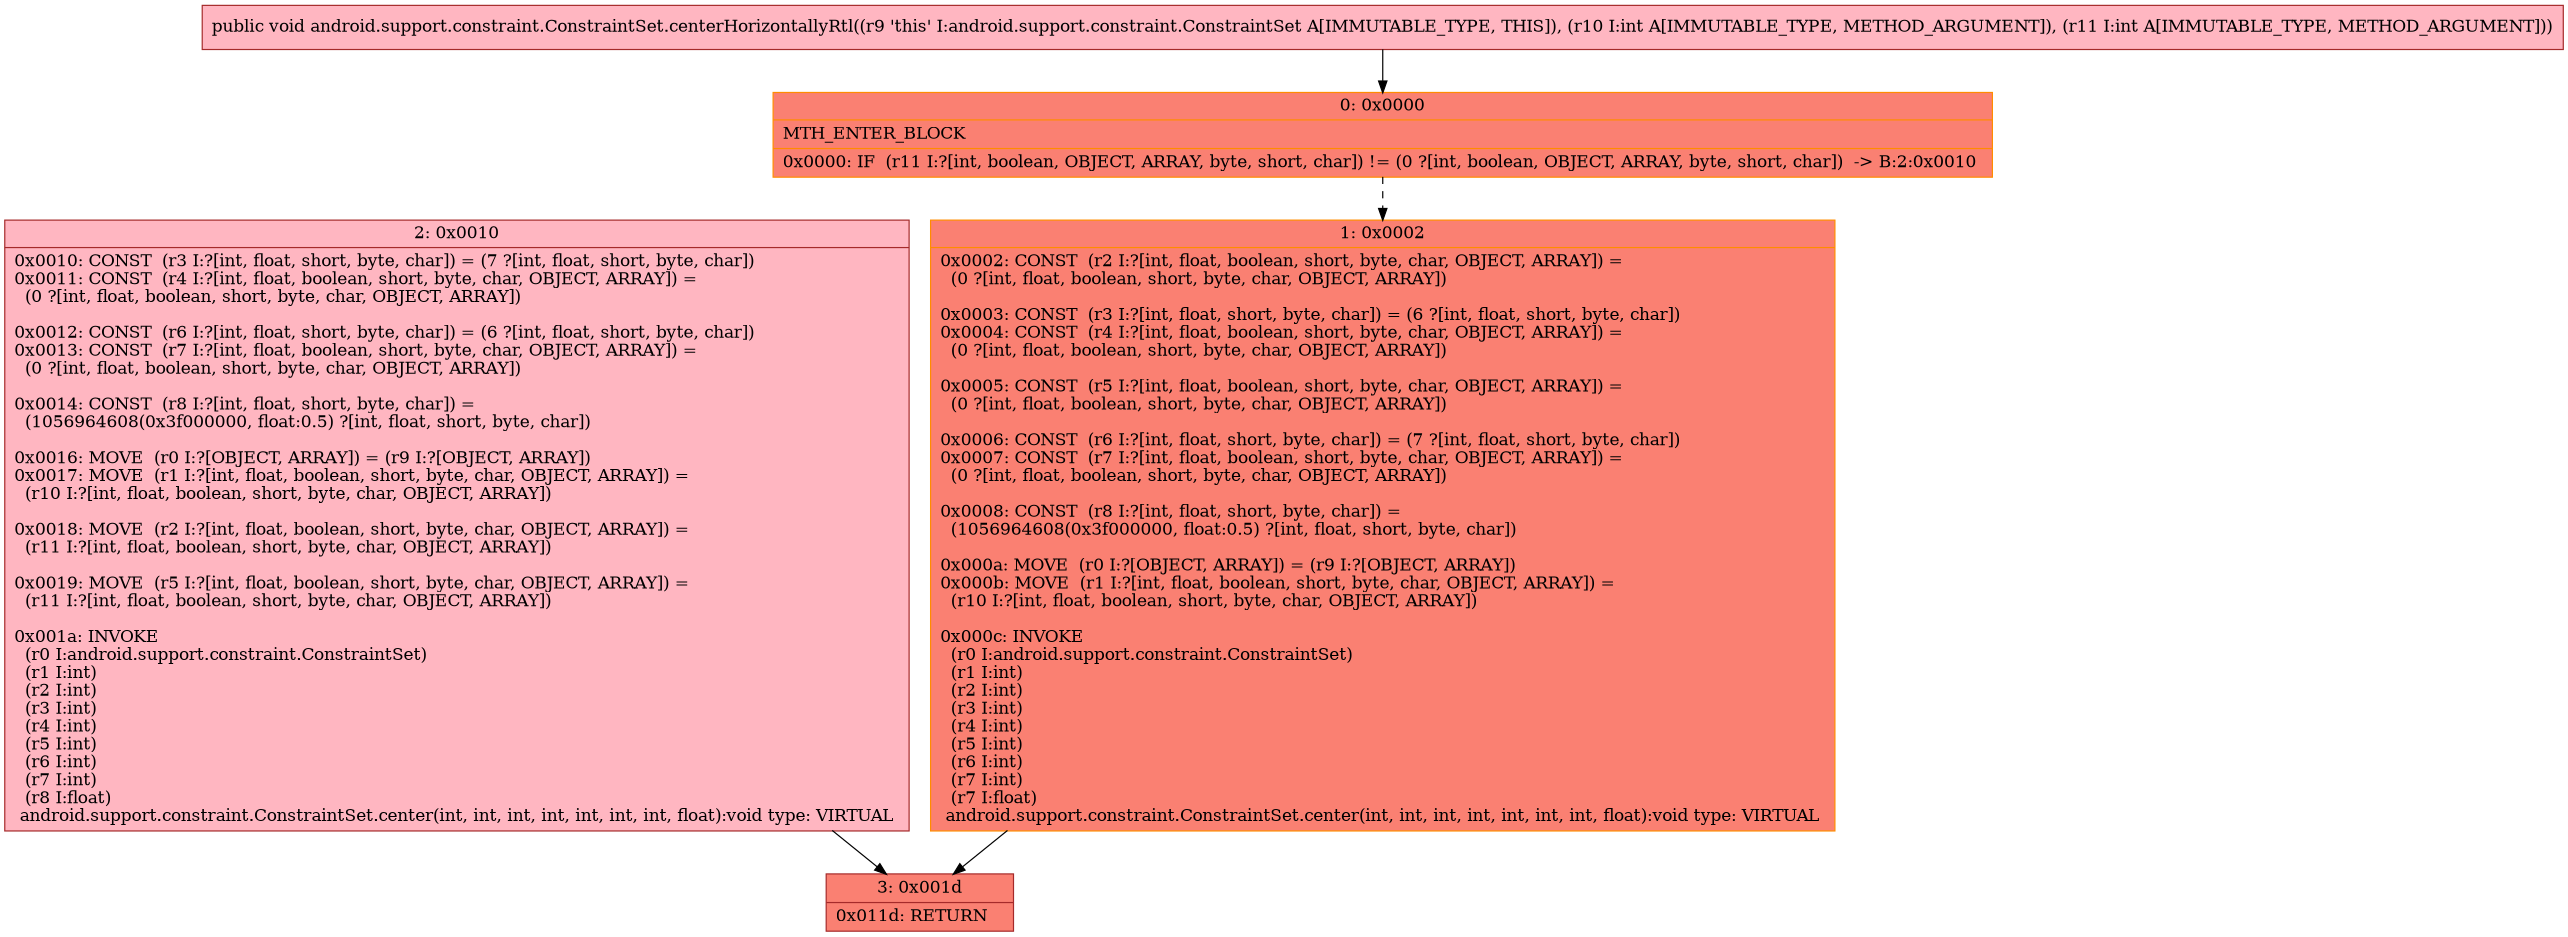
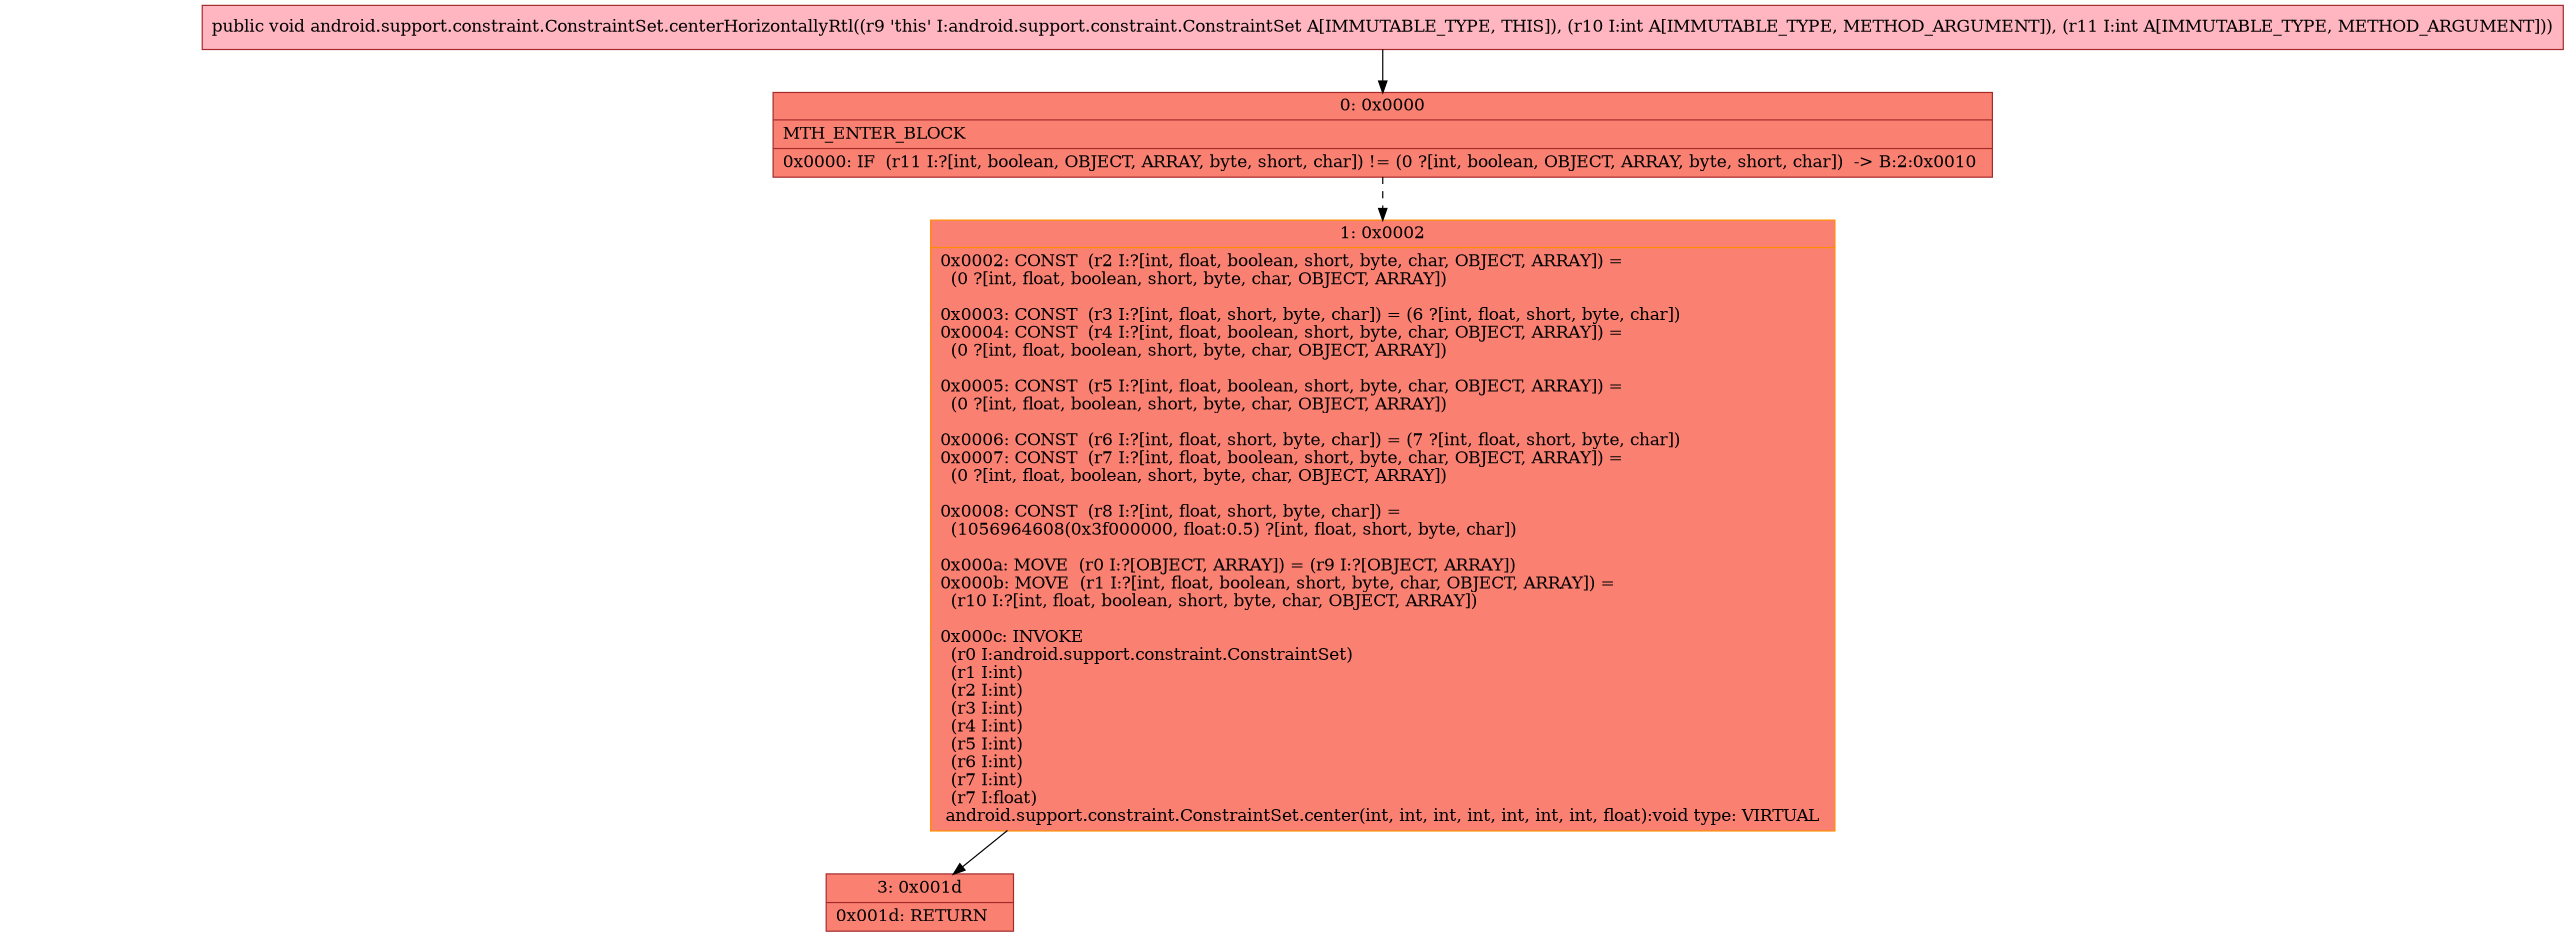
node "0: 0x0000": color darkorange -> brown
node "2: 0x0010": removed
node "3: 0x001d": text "0x011d: RETURN" -> "0x001d: RETURN"
